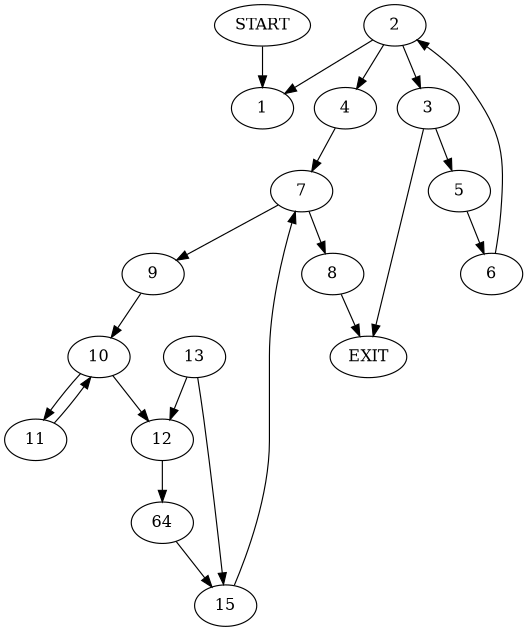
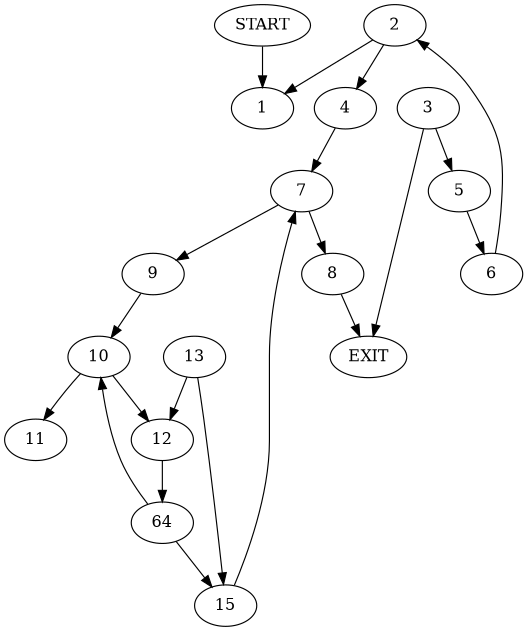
edge "2" -> "3": removed
edge "11" -> "10": now "64" -> "10"
